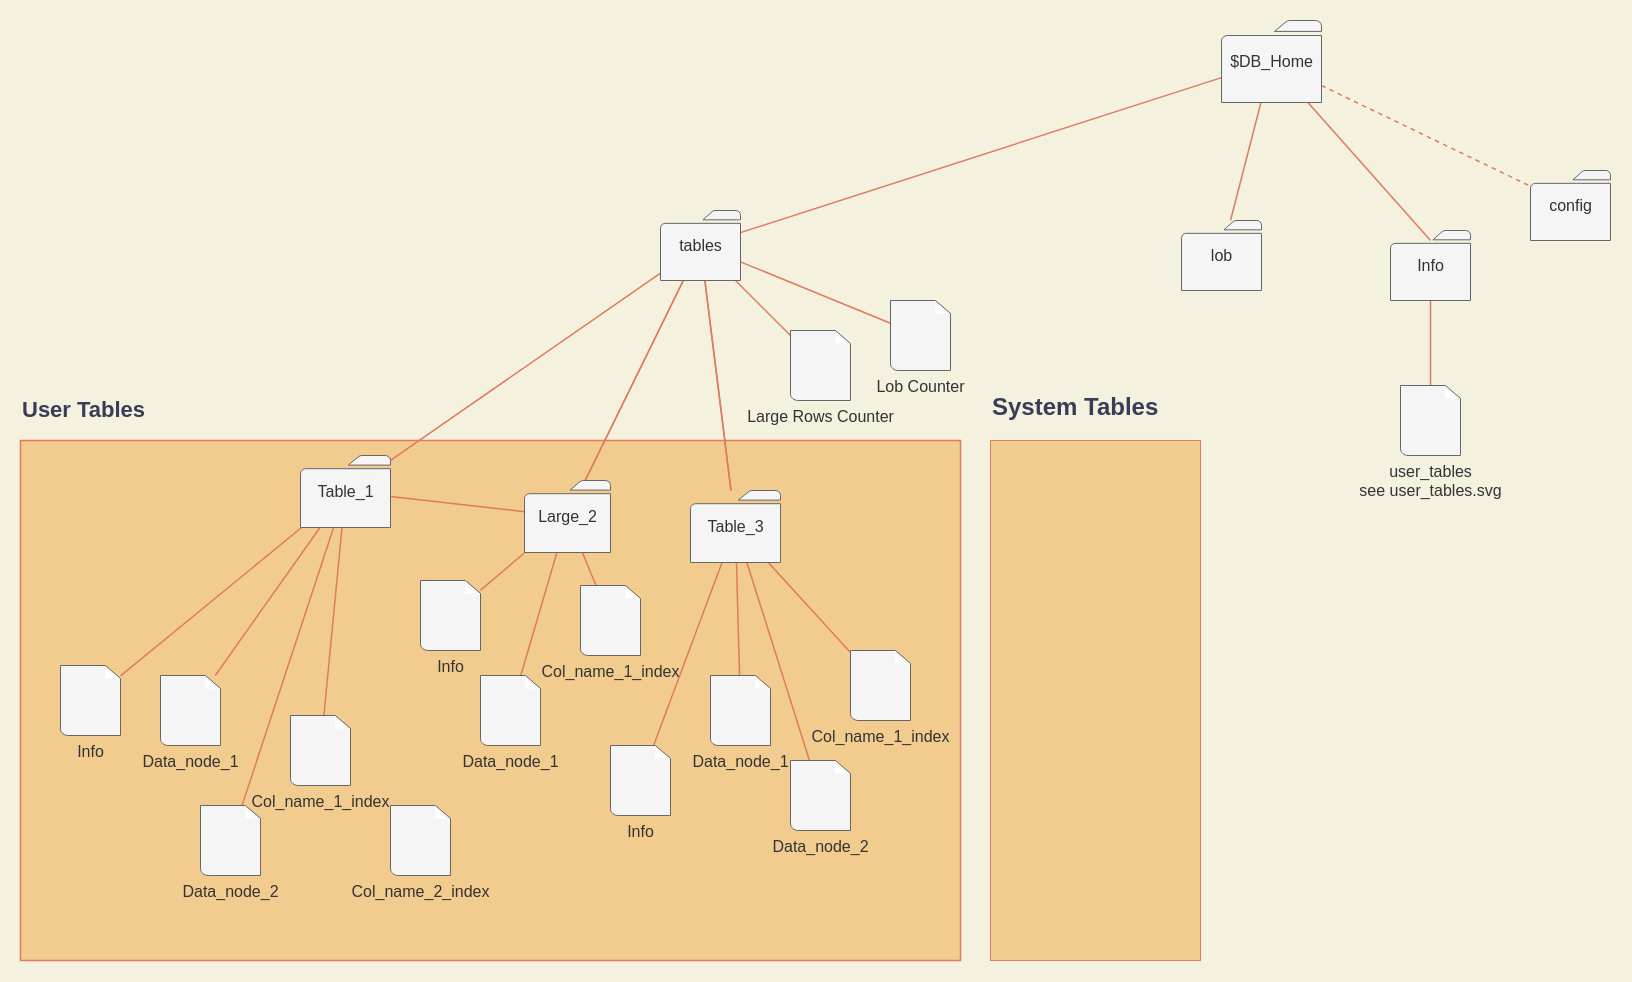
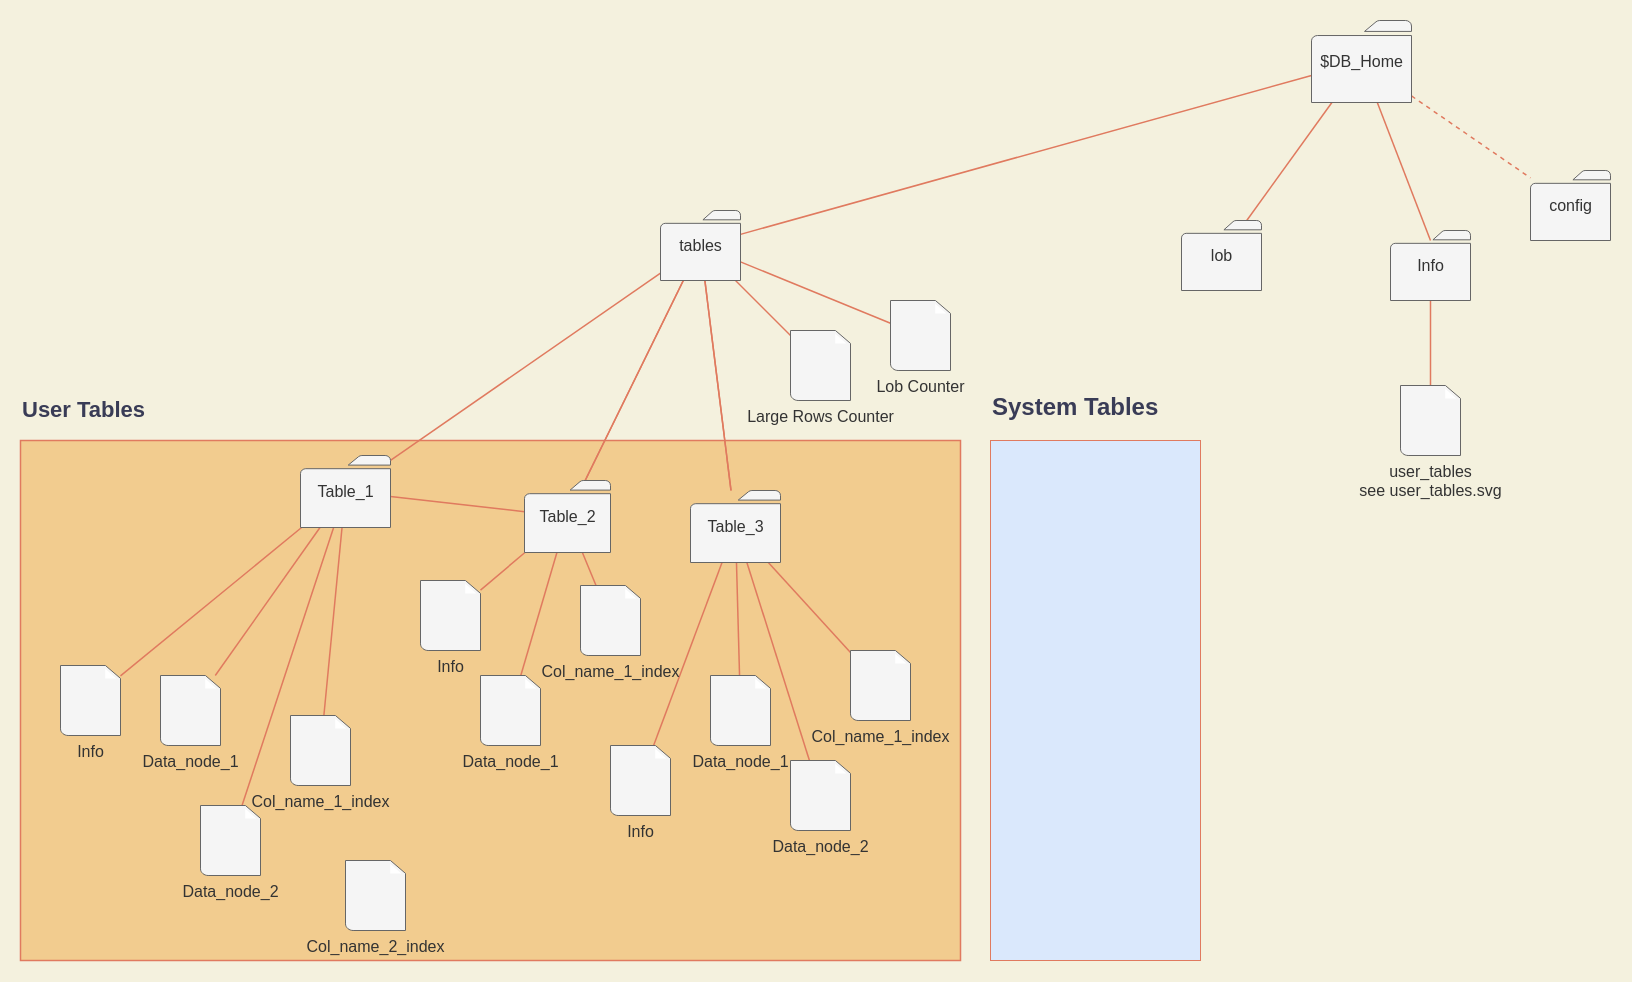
node "$DB_Home": moved (1272, 62) -> (1362, 62)
node "Large_2": label "Large_2" -> "Table_2"
node "System Tables": fillcolor #f2cc8f -> #dae8fc
node "Col_name_2_index": moved (421, 841) -> (376, 896)
